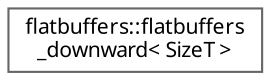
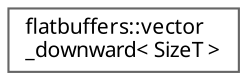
node "flatbuffers::flatbuffers _downward< SizeT >": label "flatbuffers::flatbuffers _downward< SizeT >" -> "flatbuffers::vector _downward< SizeT >"
